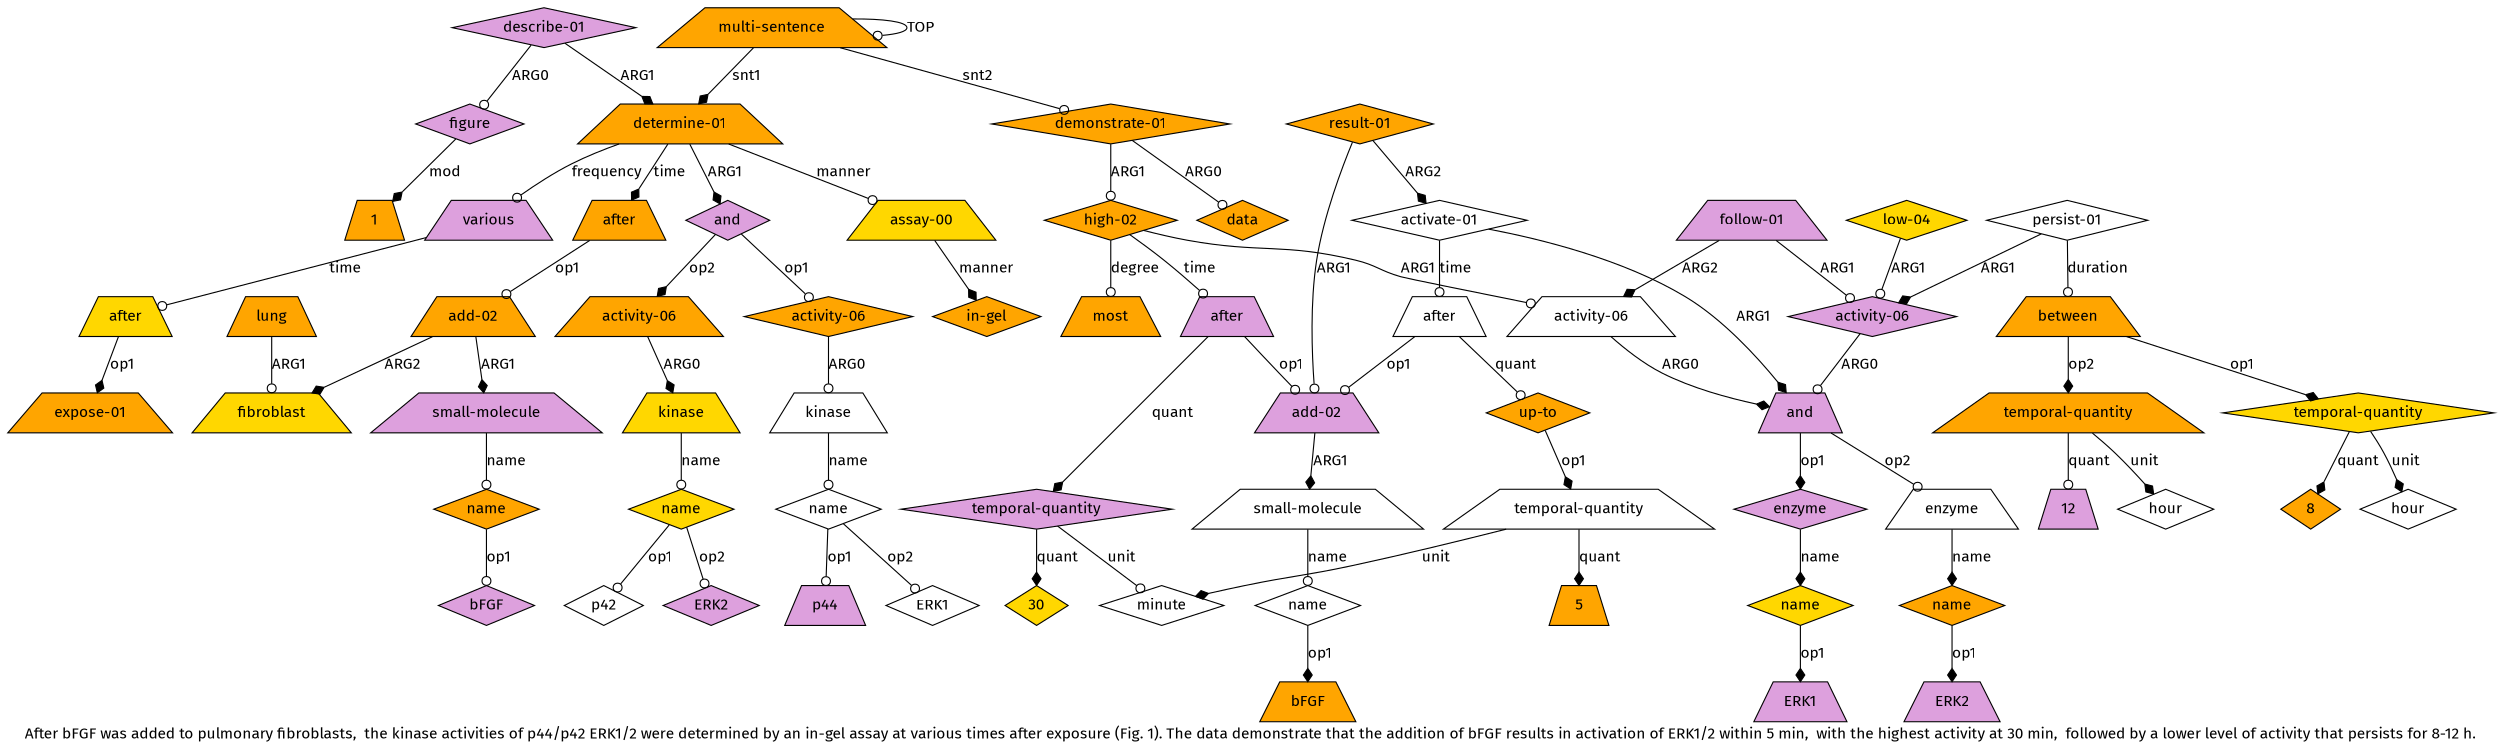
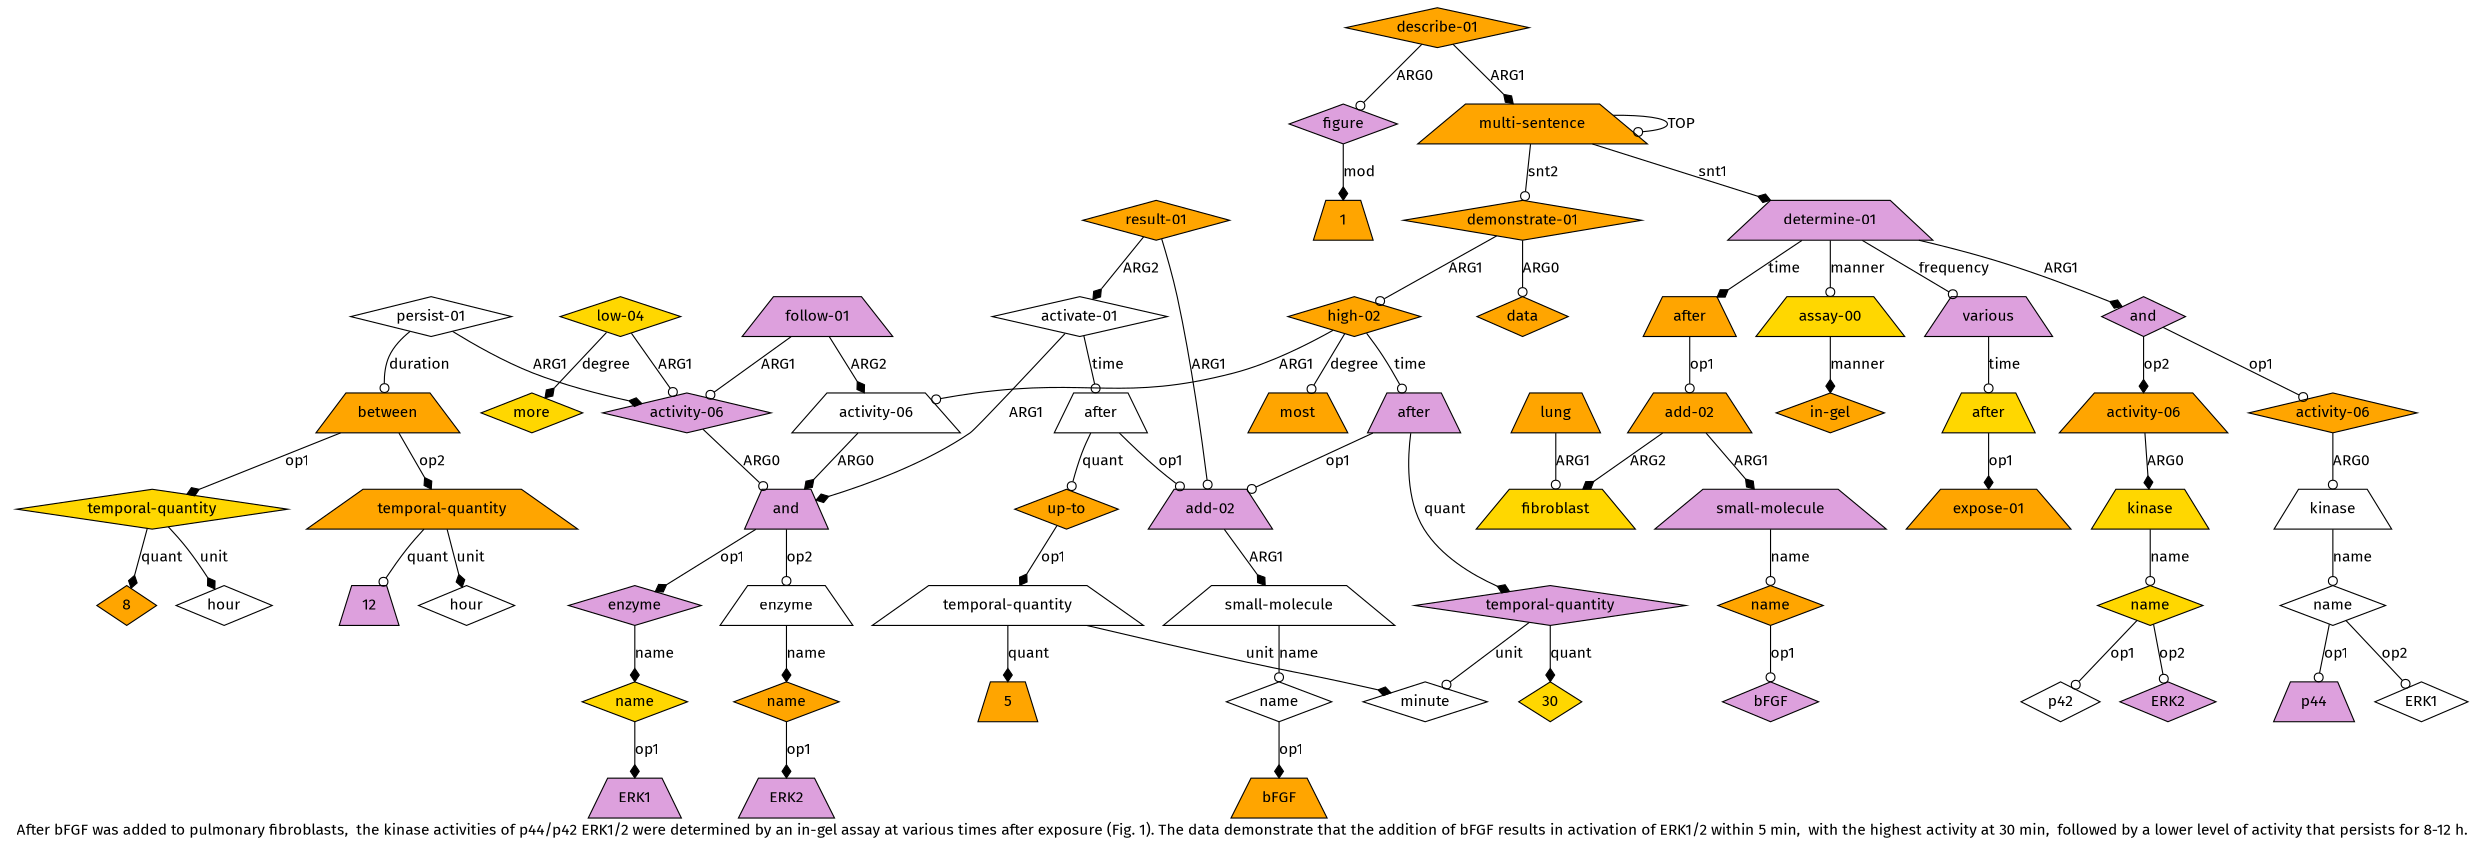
node "describe-01": fillcolor plum -> orange
edge "describe-01" -> "determine-01": now "describe-01" -> "multi-sentence"
node "determine-01": fillcolor orange -> plum
node "more": added
